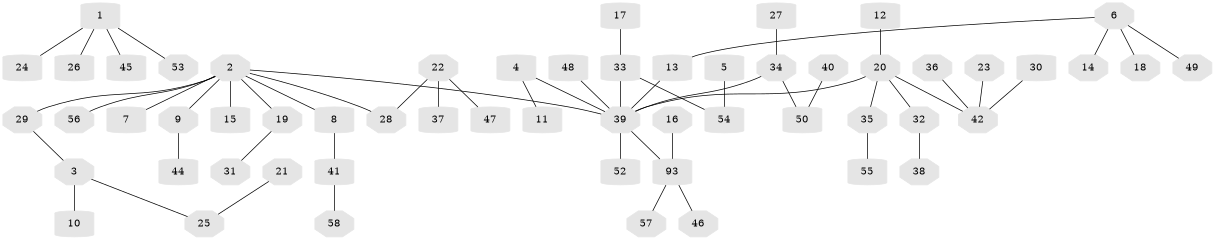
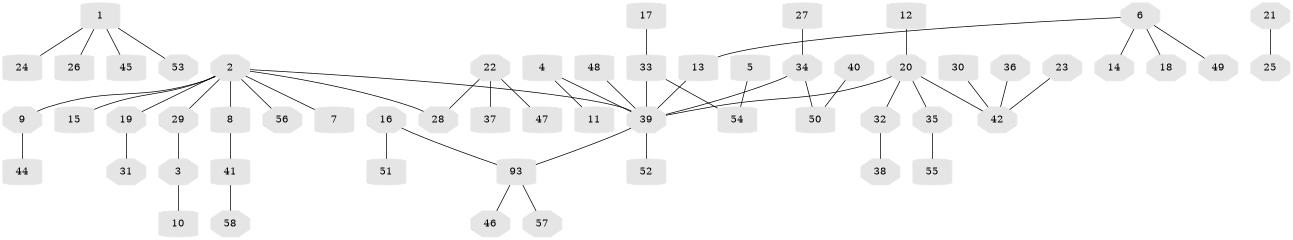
node "51": added
edge "3" -- "25": removed
